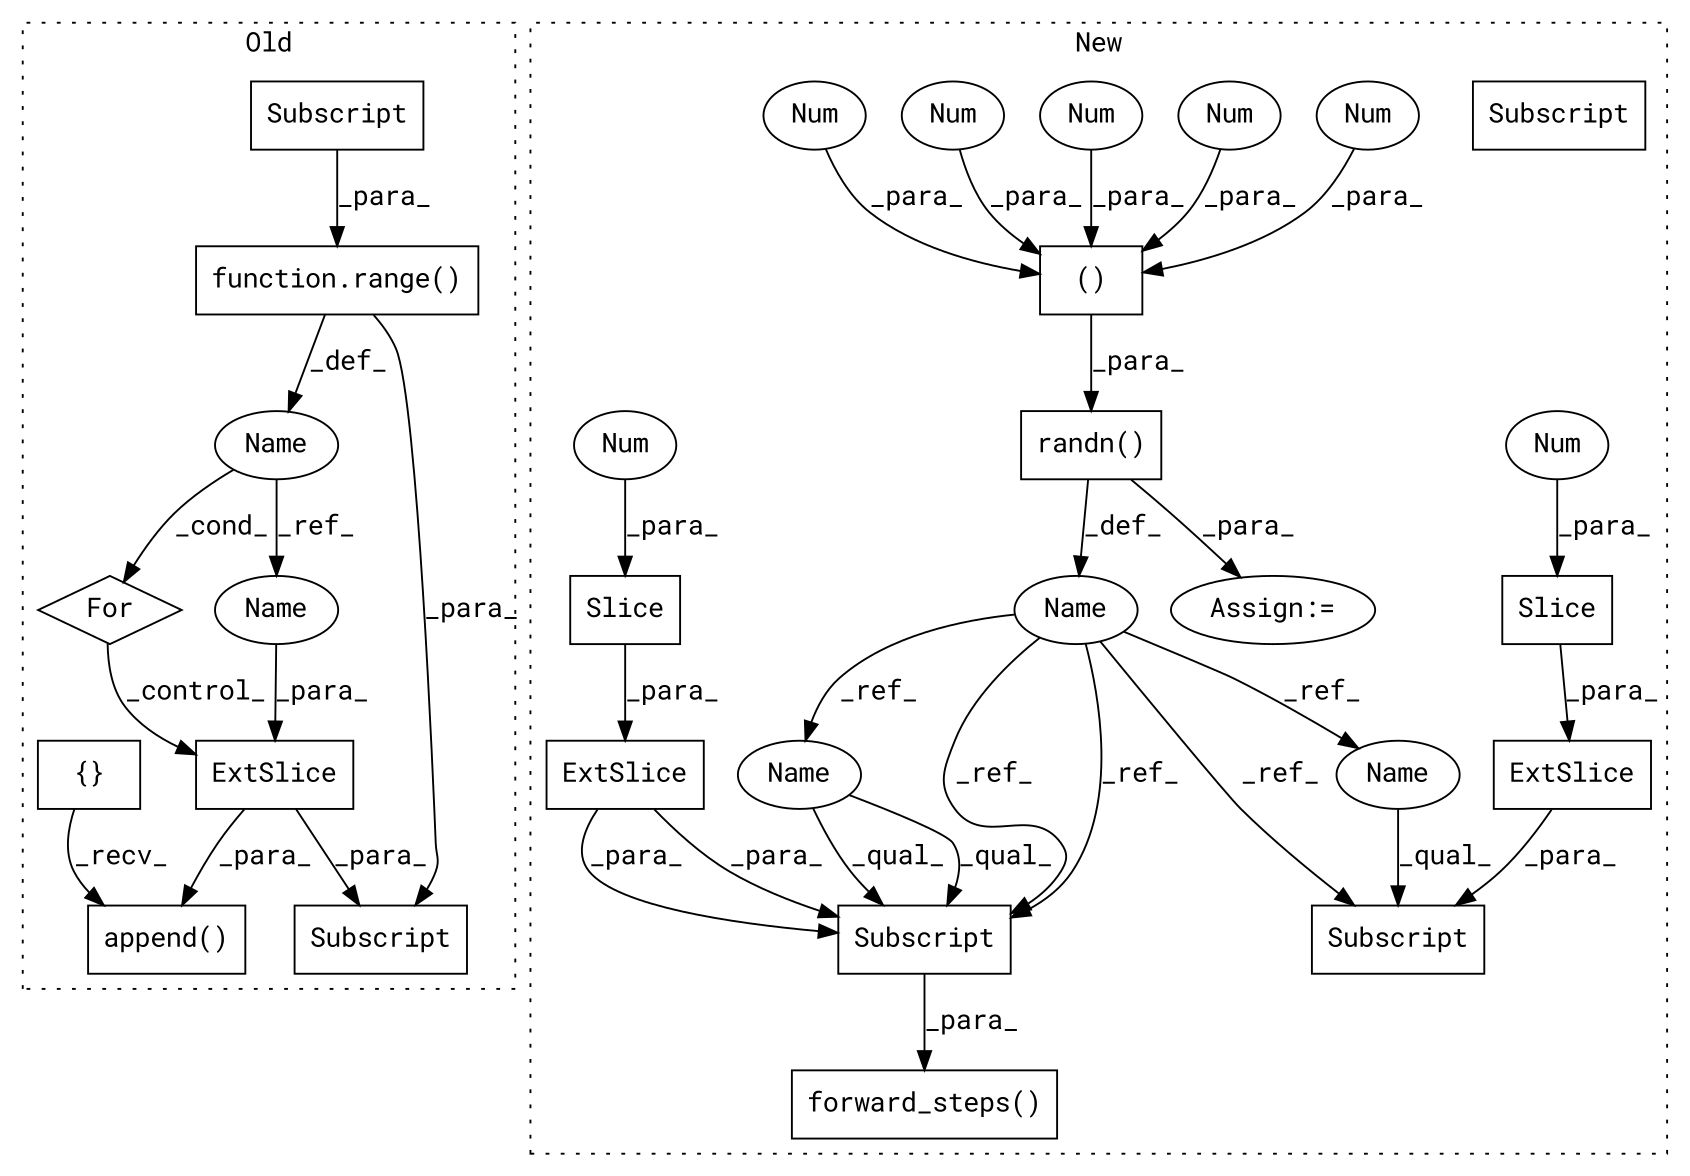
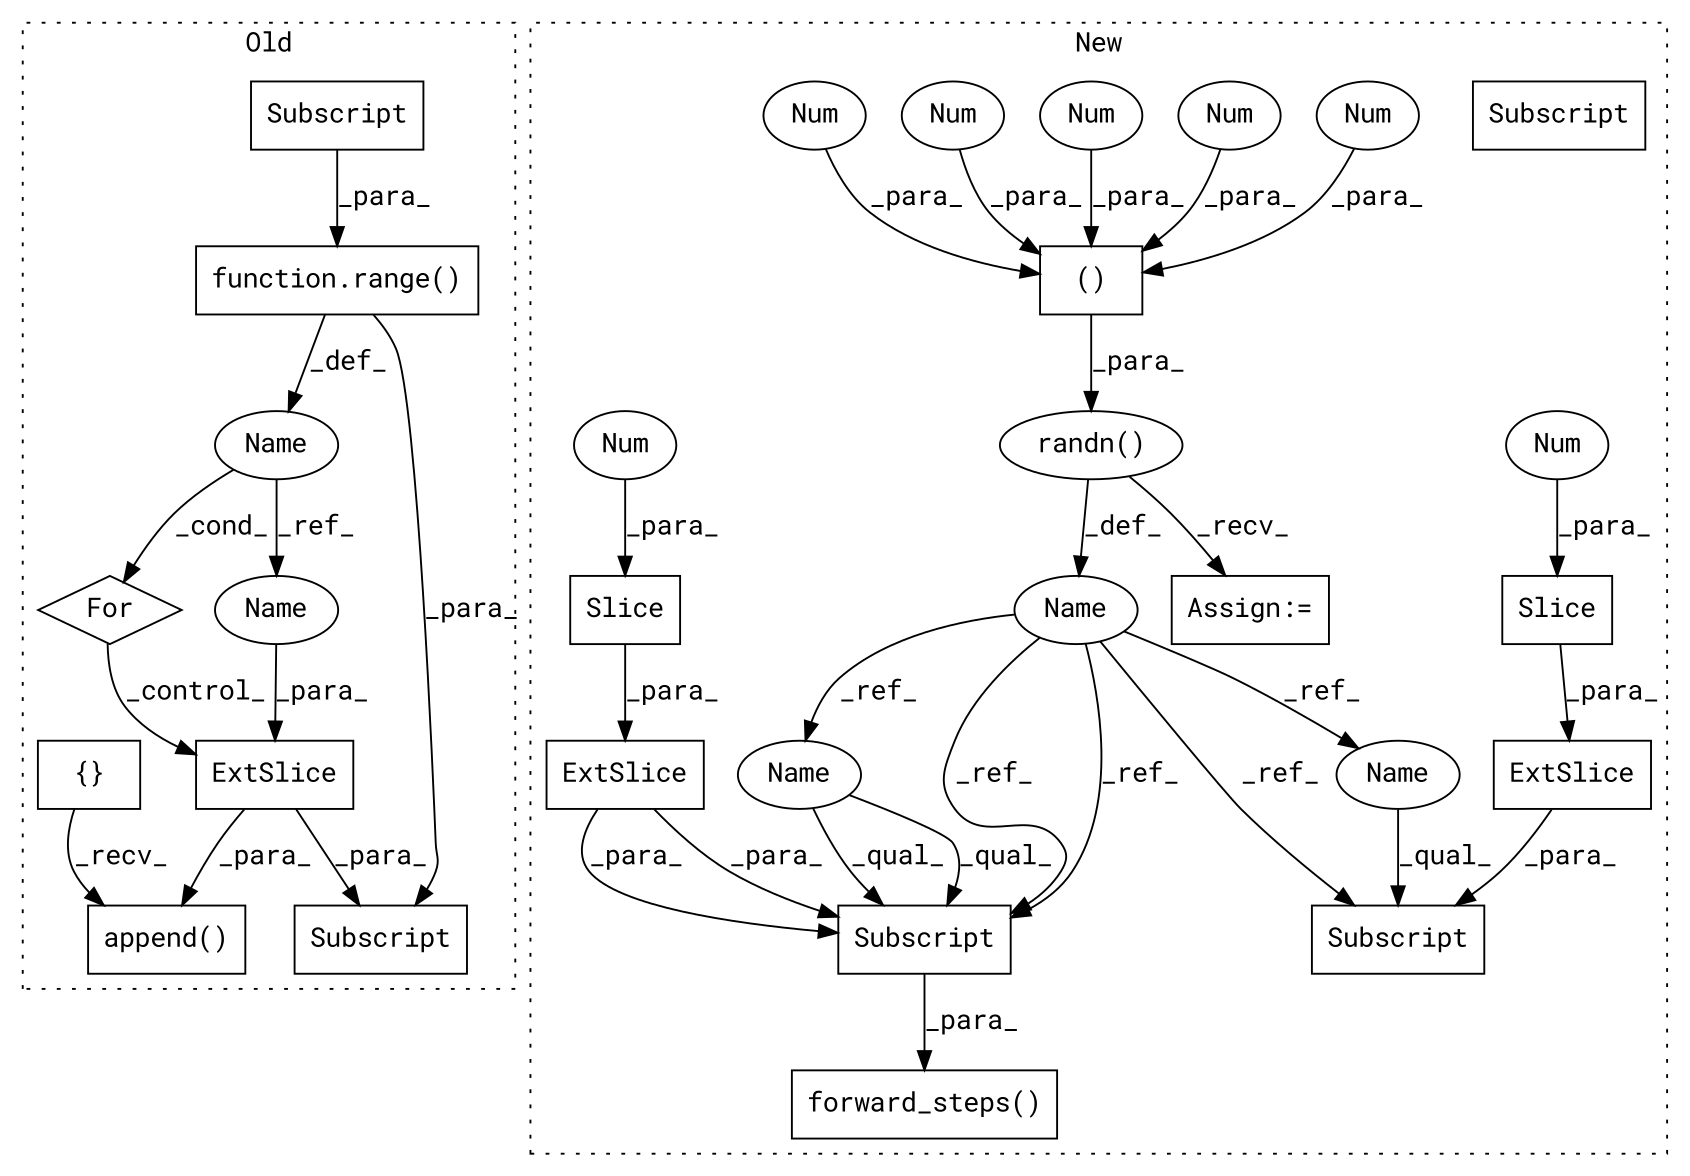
node "randn()": shape box -> ellipse
edge "randn()" -> "Assign:=": label "_para_" -> "_recv_"
node "Assign:=": shape ellipse -> box
